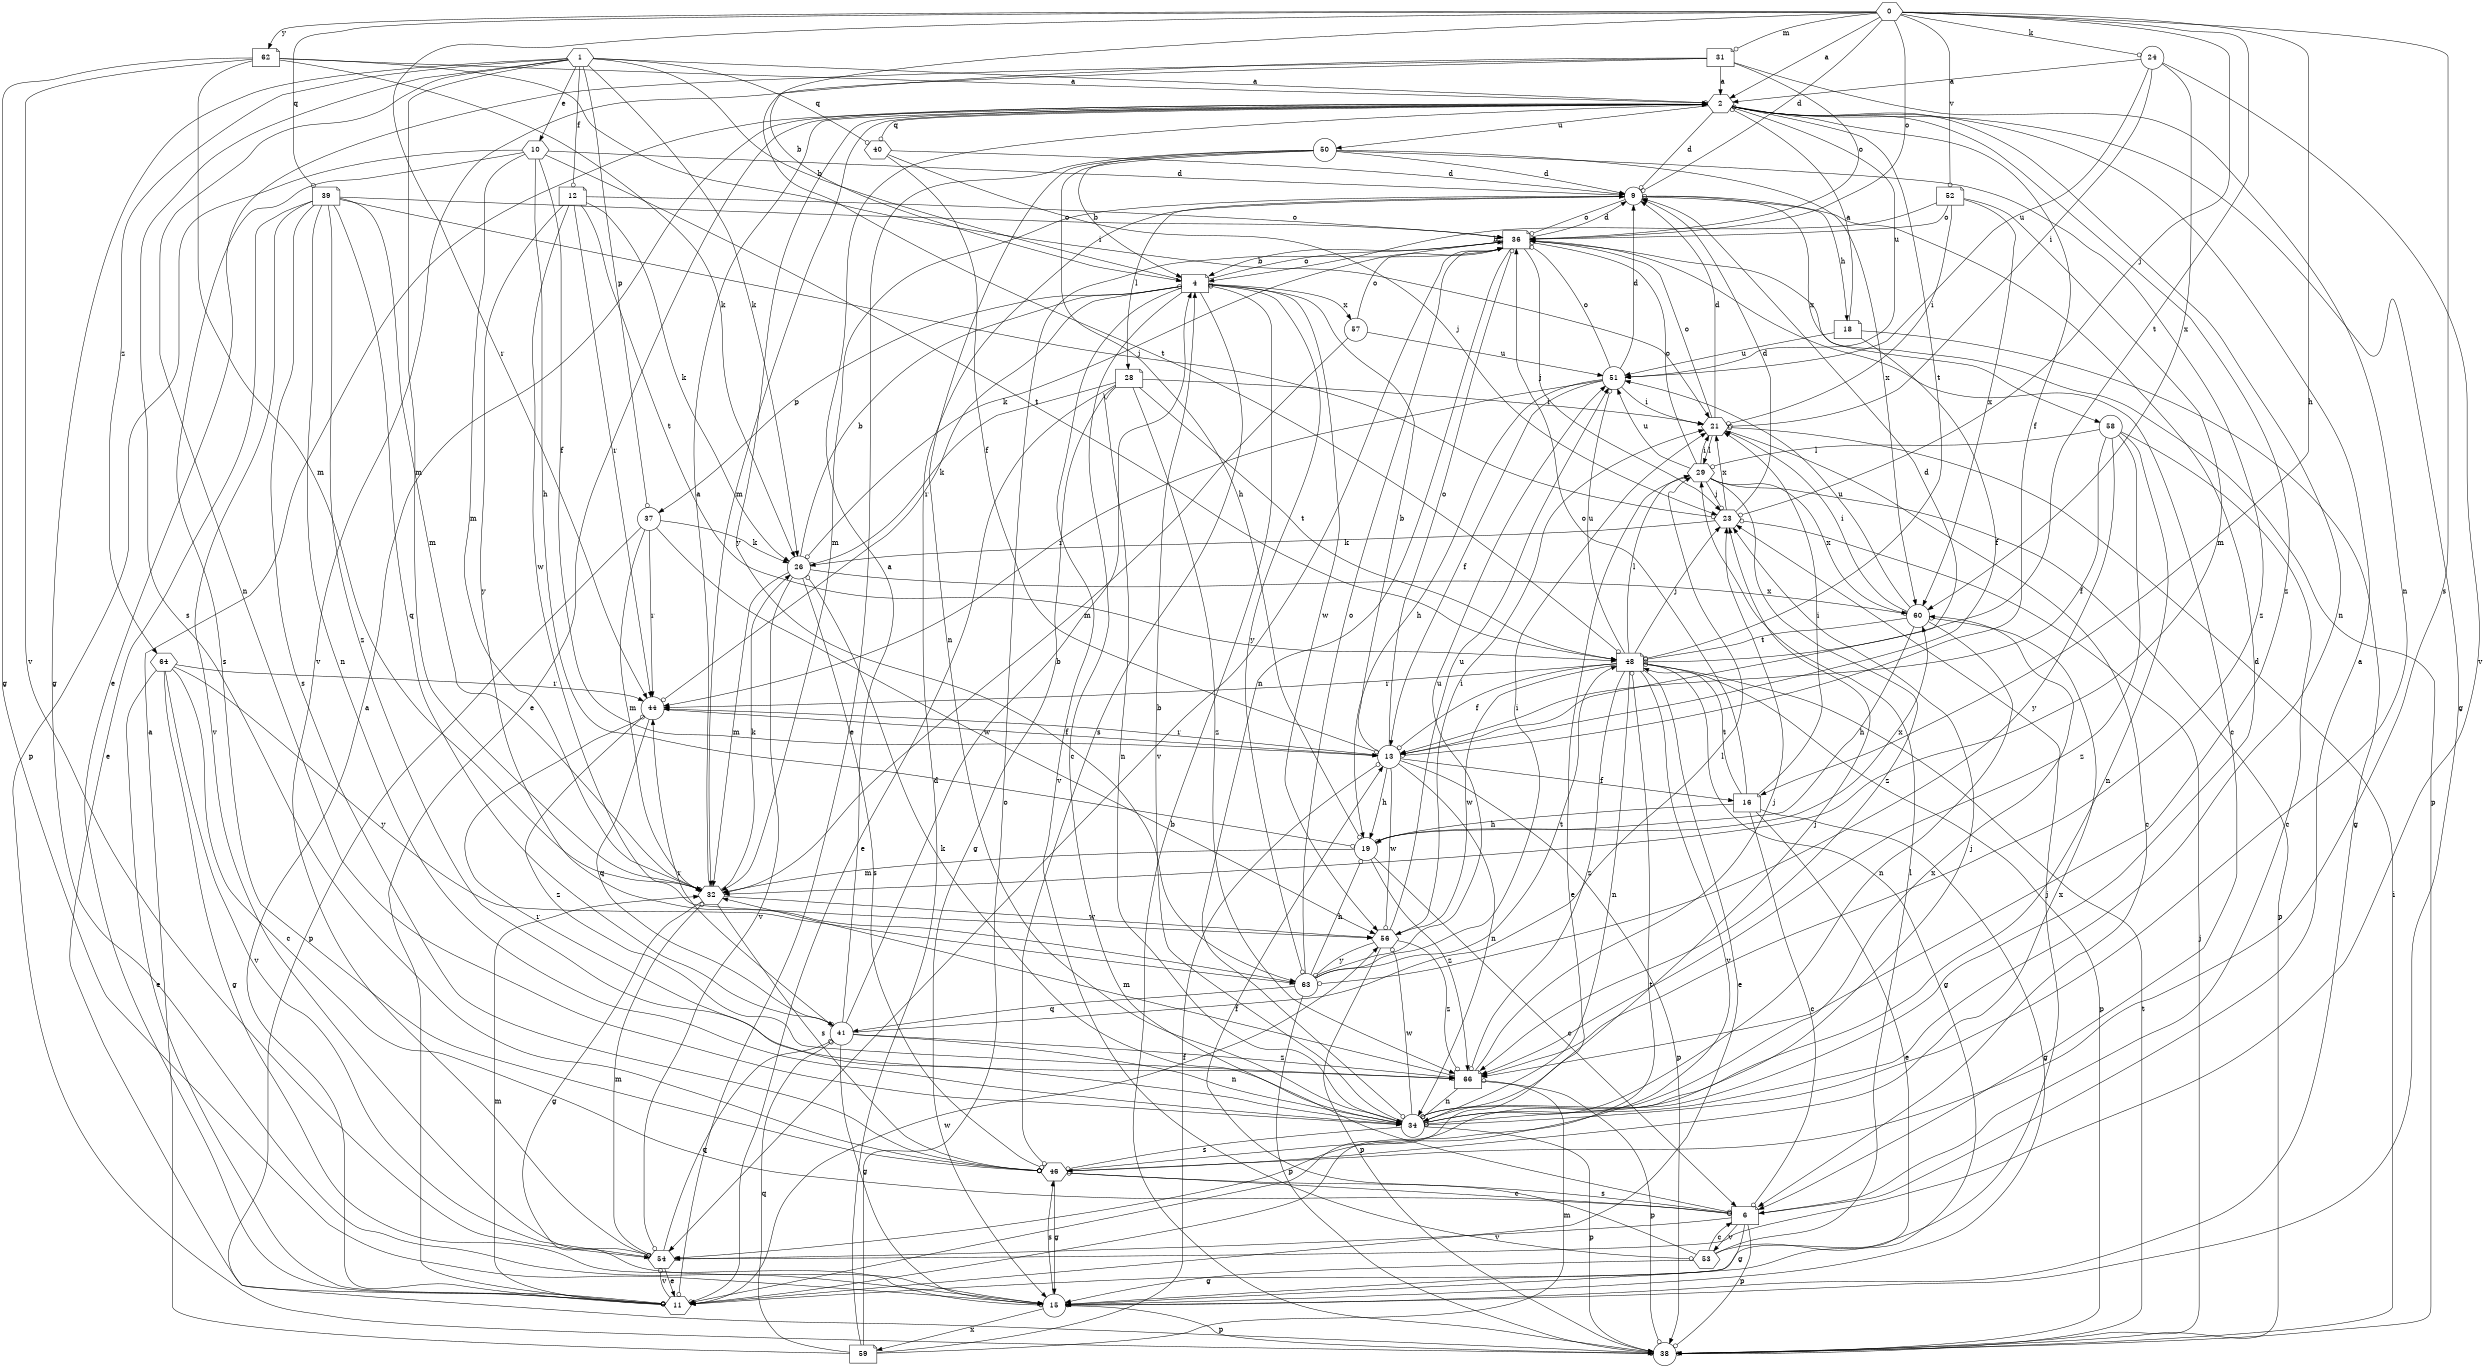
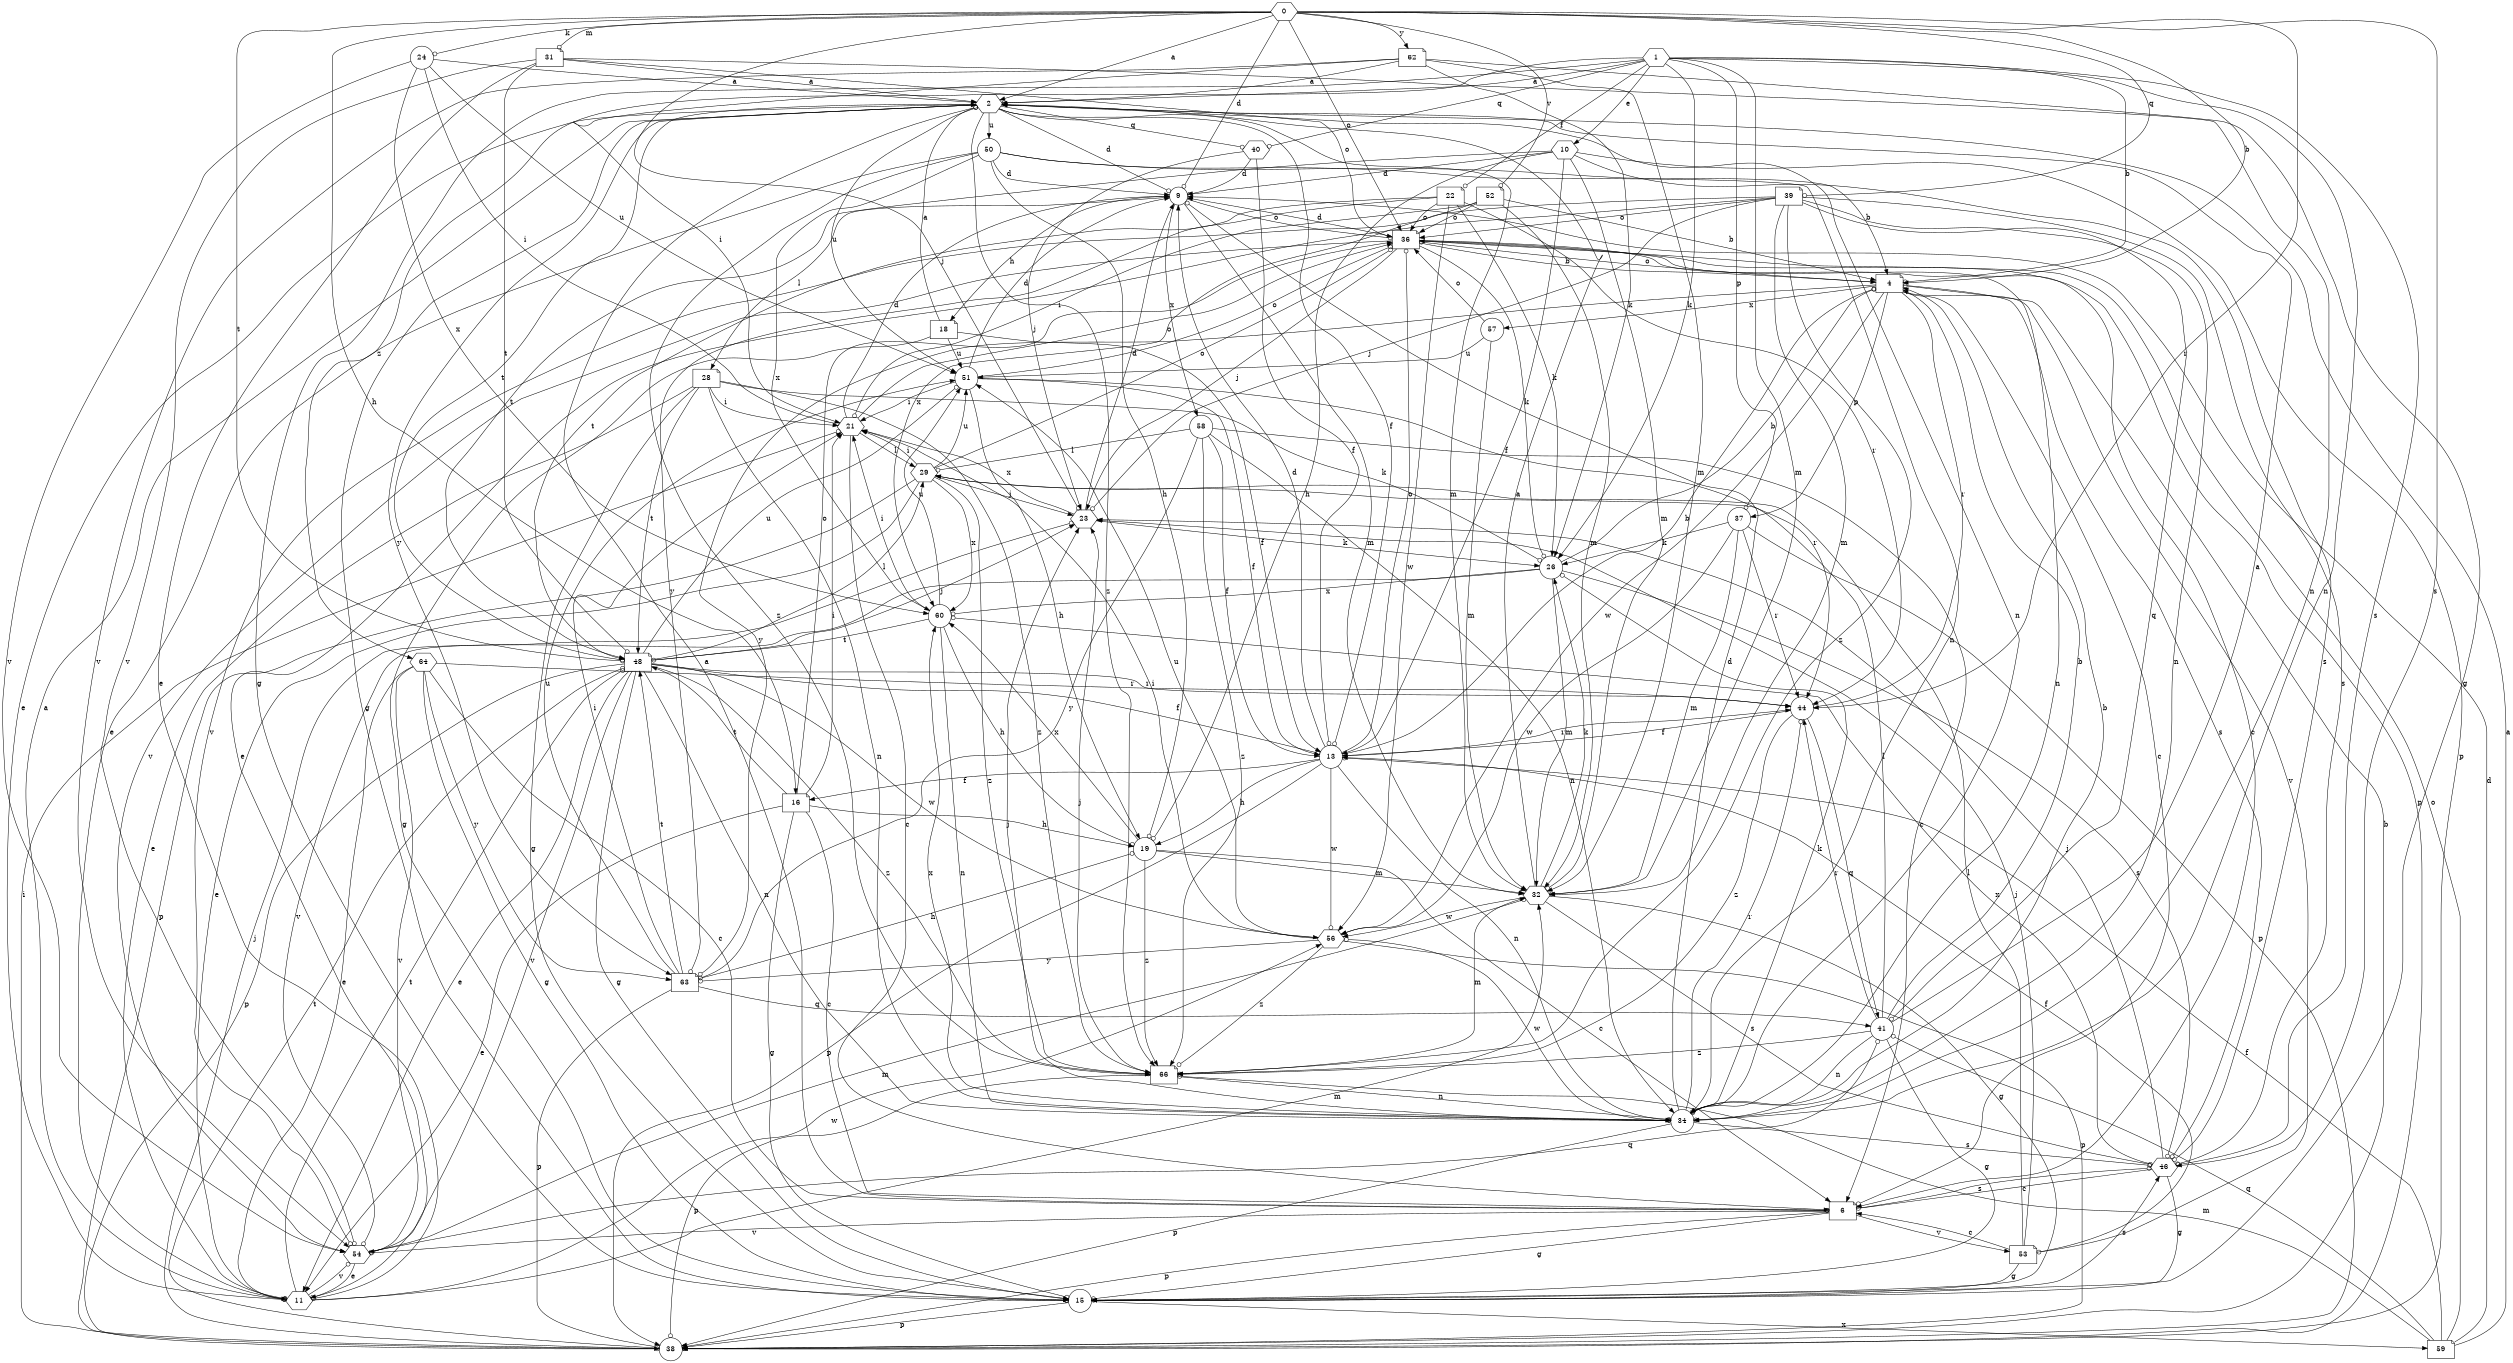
node "12": label "12" -> "22"
edge "29" -> "23": arrowhead odot -> normal
edge "63" -> "36": removed, label "o"
edge "58" -> "34": arrowhead odot -> normal
node "63": shape circle -> note
node "53": shape hexagon -> note
